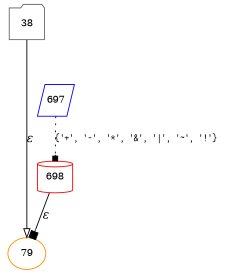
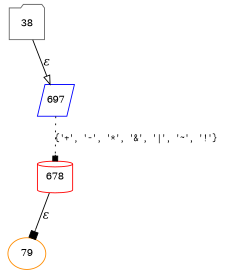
edge "38" -> "79": now "38" -> "697"
node "698": label "698" -> "678"
